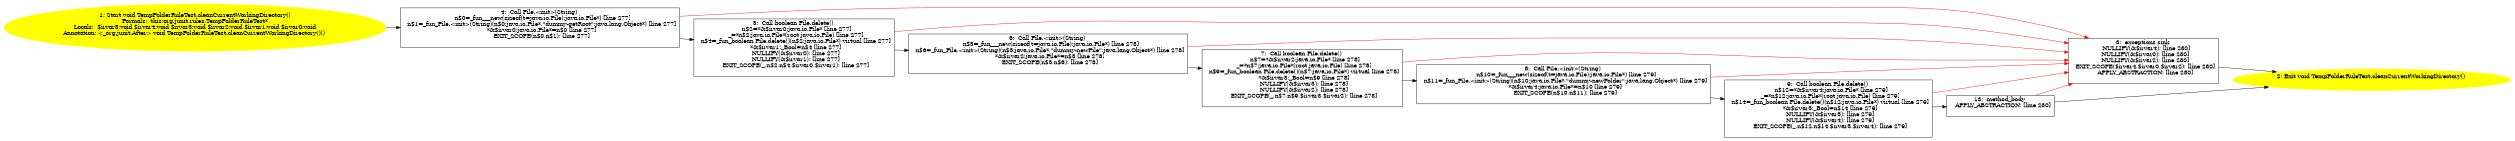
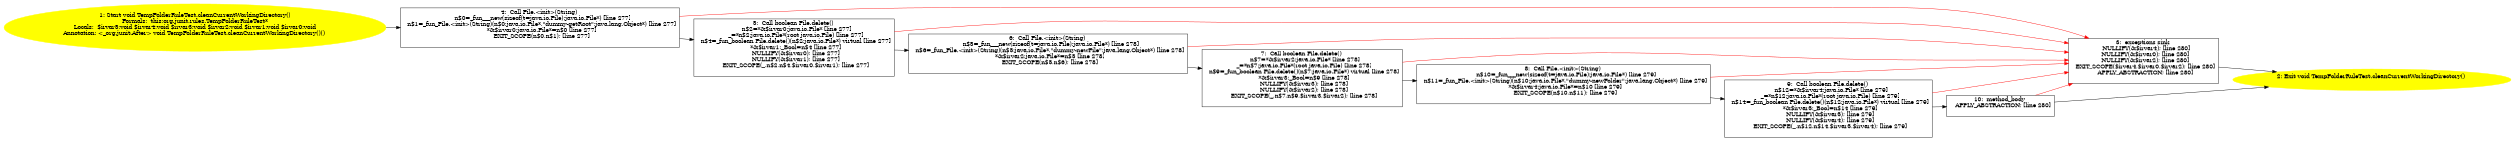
node "13:  method_body APPLY_ABSTRACTION; [line 280]": label "13:  method_body APPLY_ABSTRACTION; [line 280]" -> "10:  method_body APPLY_ABSTRACTION; [line 280]"
